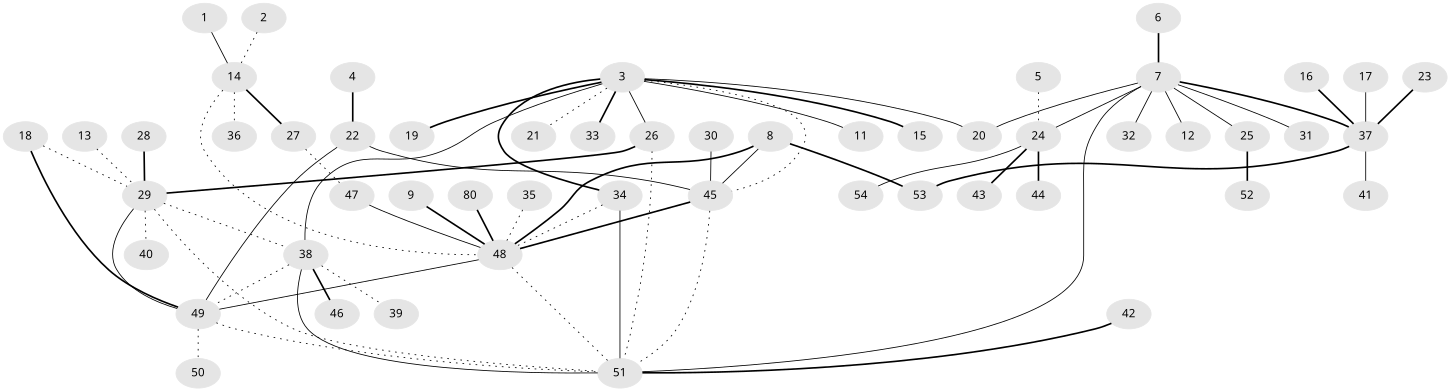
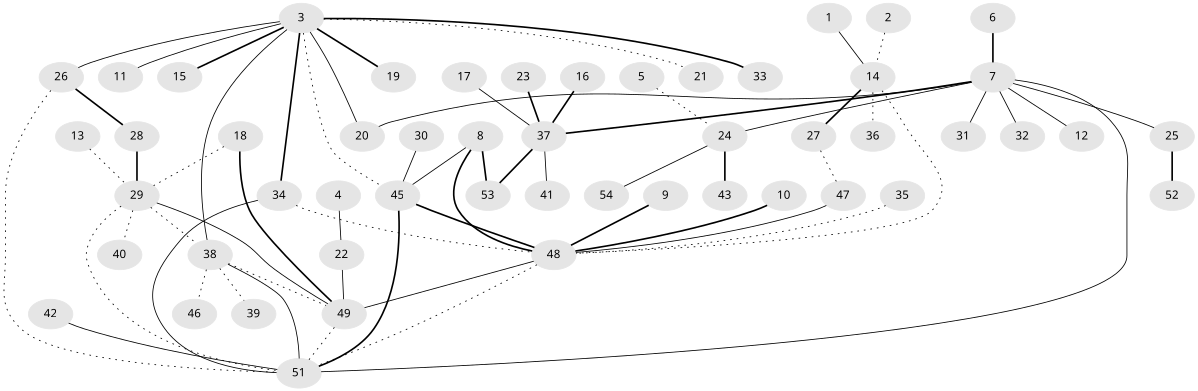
edge "4" -- "22": style bold -> solid
edge "22" -- "45": removed
edge "26" -- "29": now "26" -- "28"
node "80": label "80" -> "10"
node "44": removed
edge "38" -- "46": style bold -> dotted
edge "45" -- "51": style dotted -> bold
edge "42" -- "51": style bold -> solid
node "50": removed
